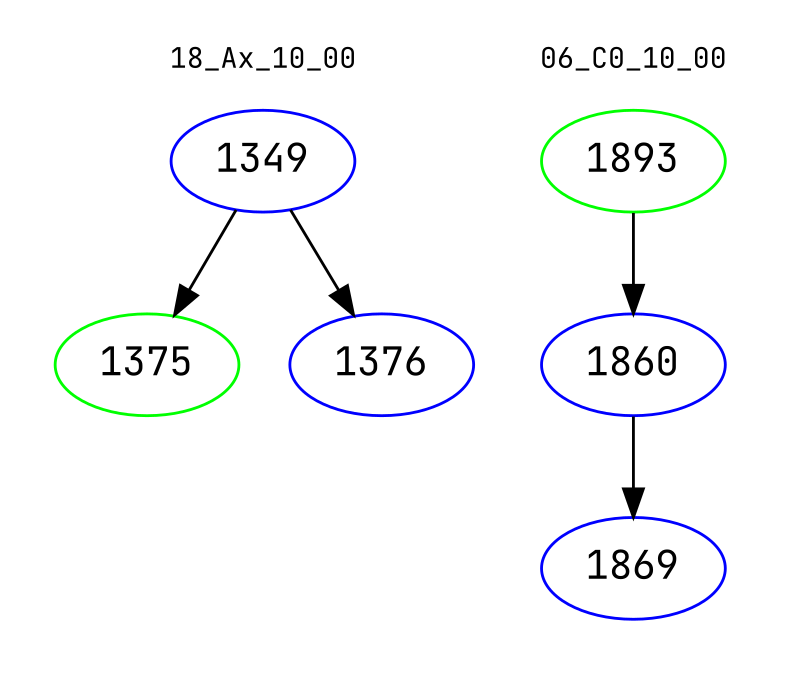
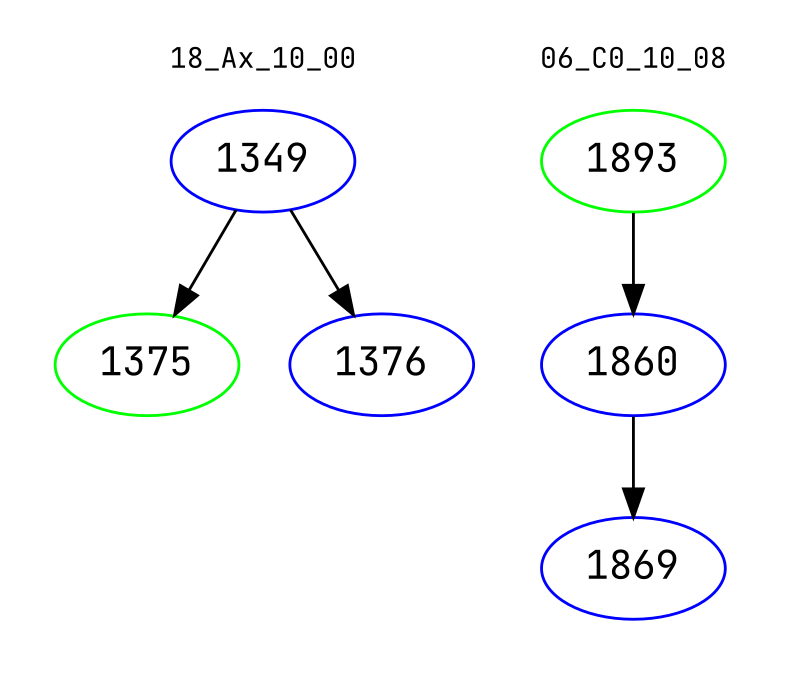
cluster "06_C0_10_00": label "06_C0_10_00" -> "06_C0_10_08"
